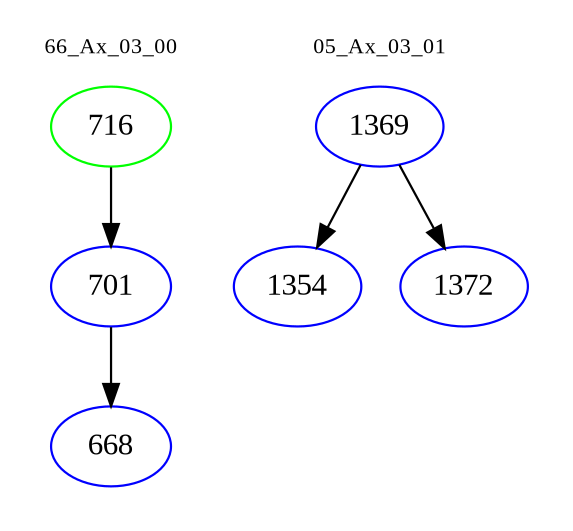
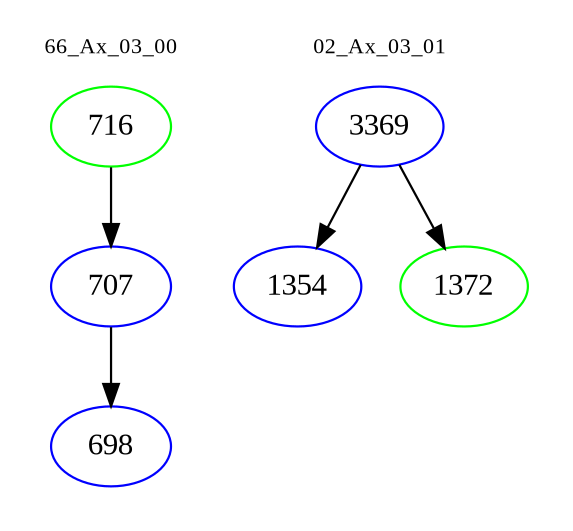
cluster "05_Ax_03_01": label "05_Ax_03_01" -> "02_Ax_03_01"
node "1369": label "1369" -> "3369"
node "701": label "701" -> "707"
node "1372": color blue -> green
node "668": label "668" -> "698"
